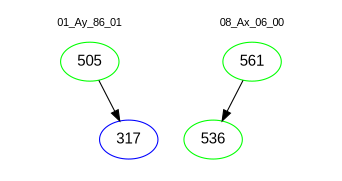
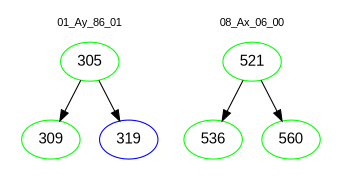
node "505": label "505" -> "305"
node "561": label "561" -> "521"
node "309": added
node "317": label "317" -> "319"
node "560": added
